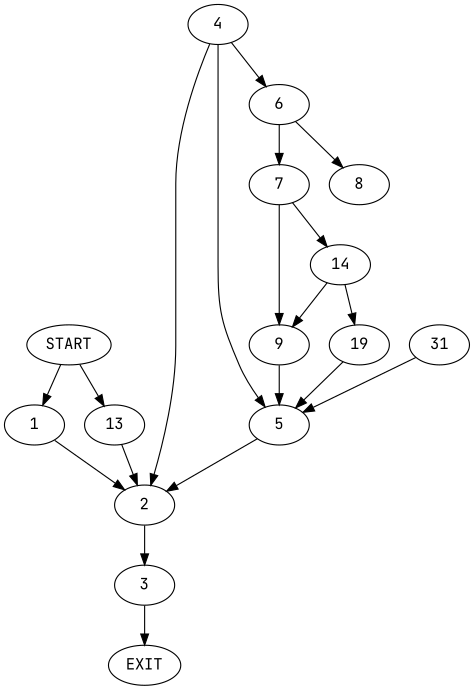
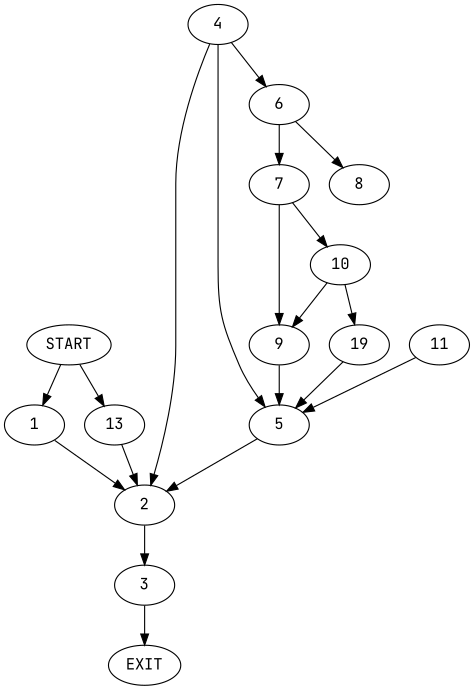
node "14": label "14" -> "10"
node "31": label "31" -> "11"
